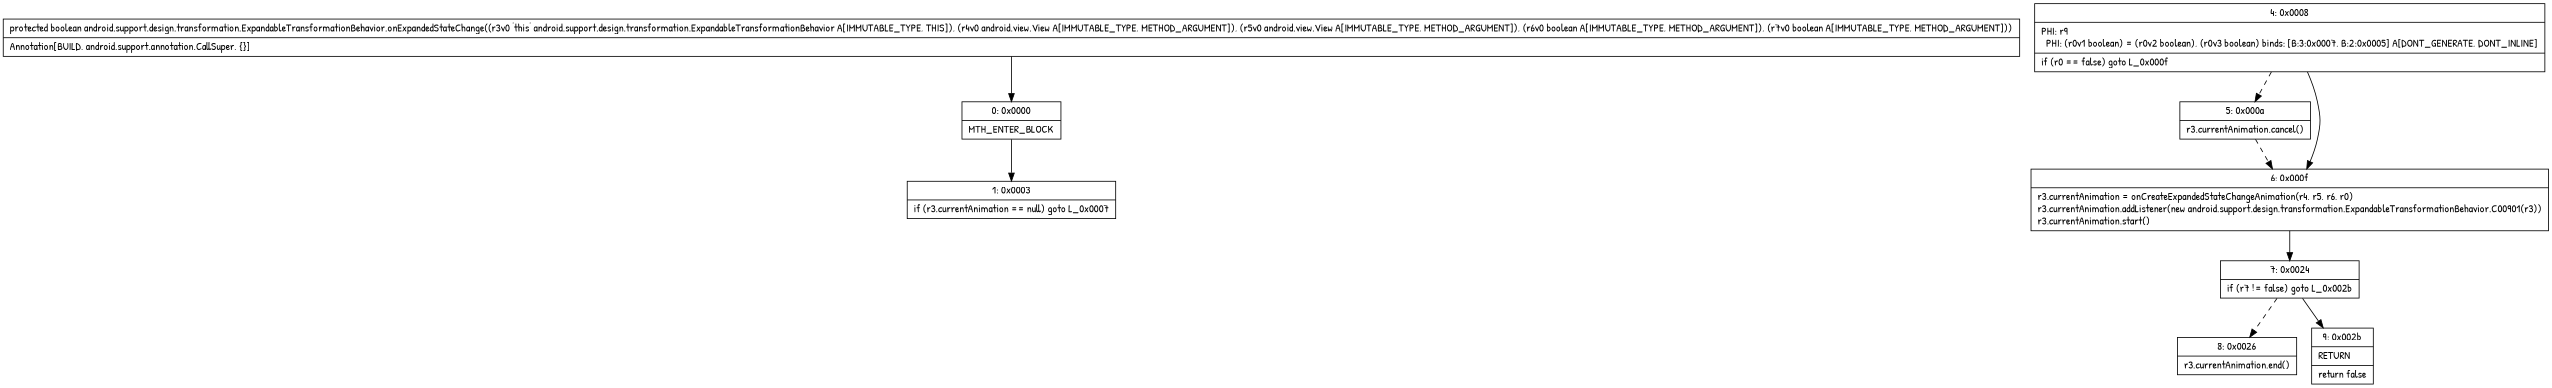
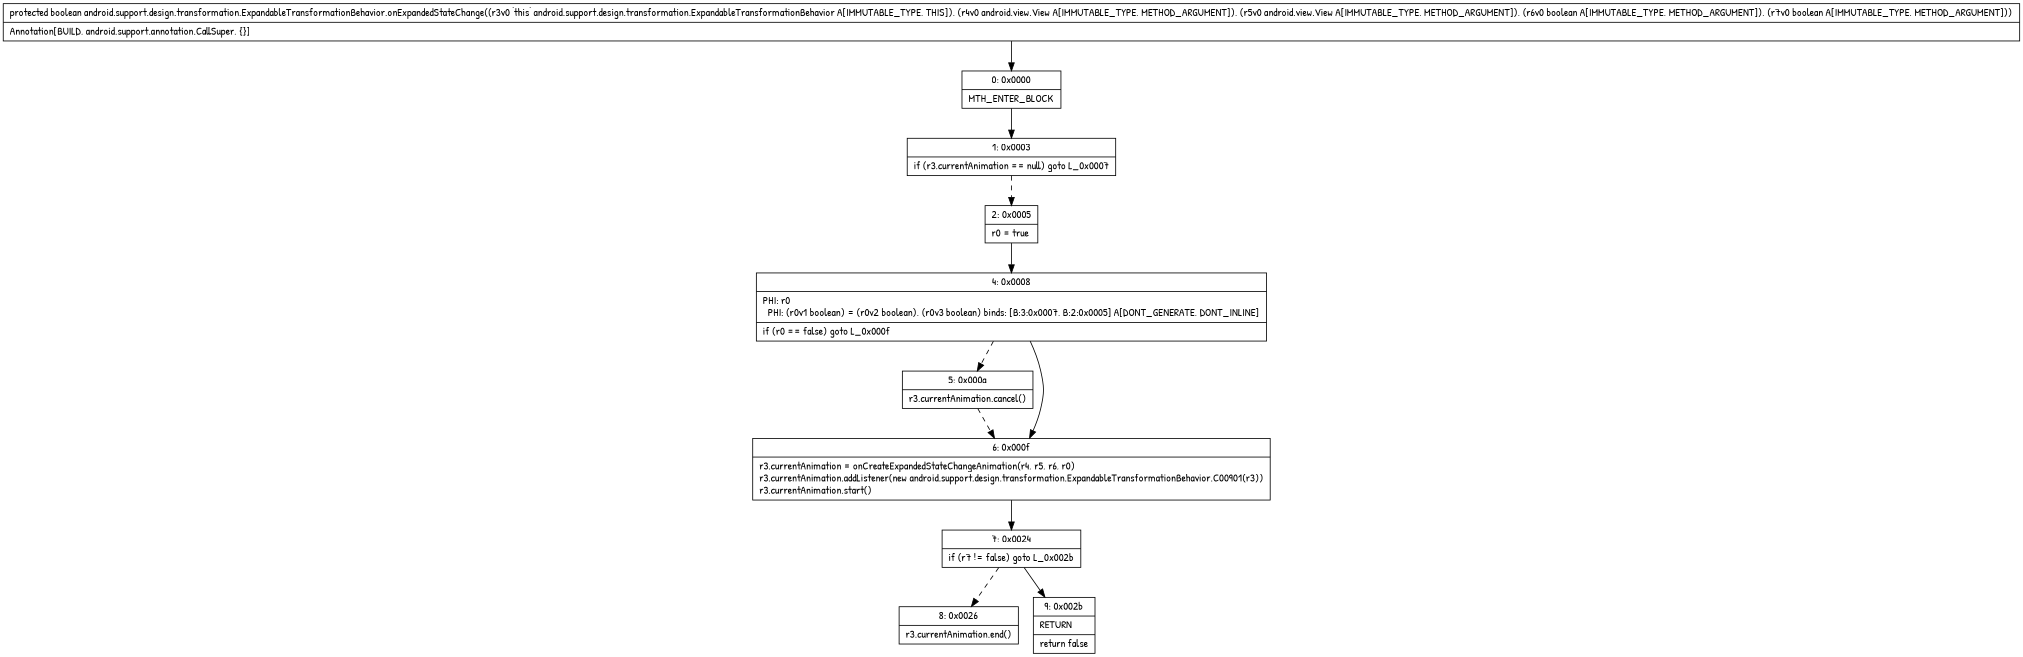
node "4: 0x0008": text "PHI: r9" -> "PHI: r0"
node "2: 0x0005": added
